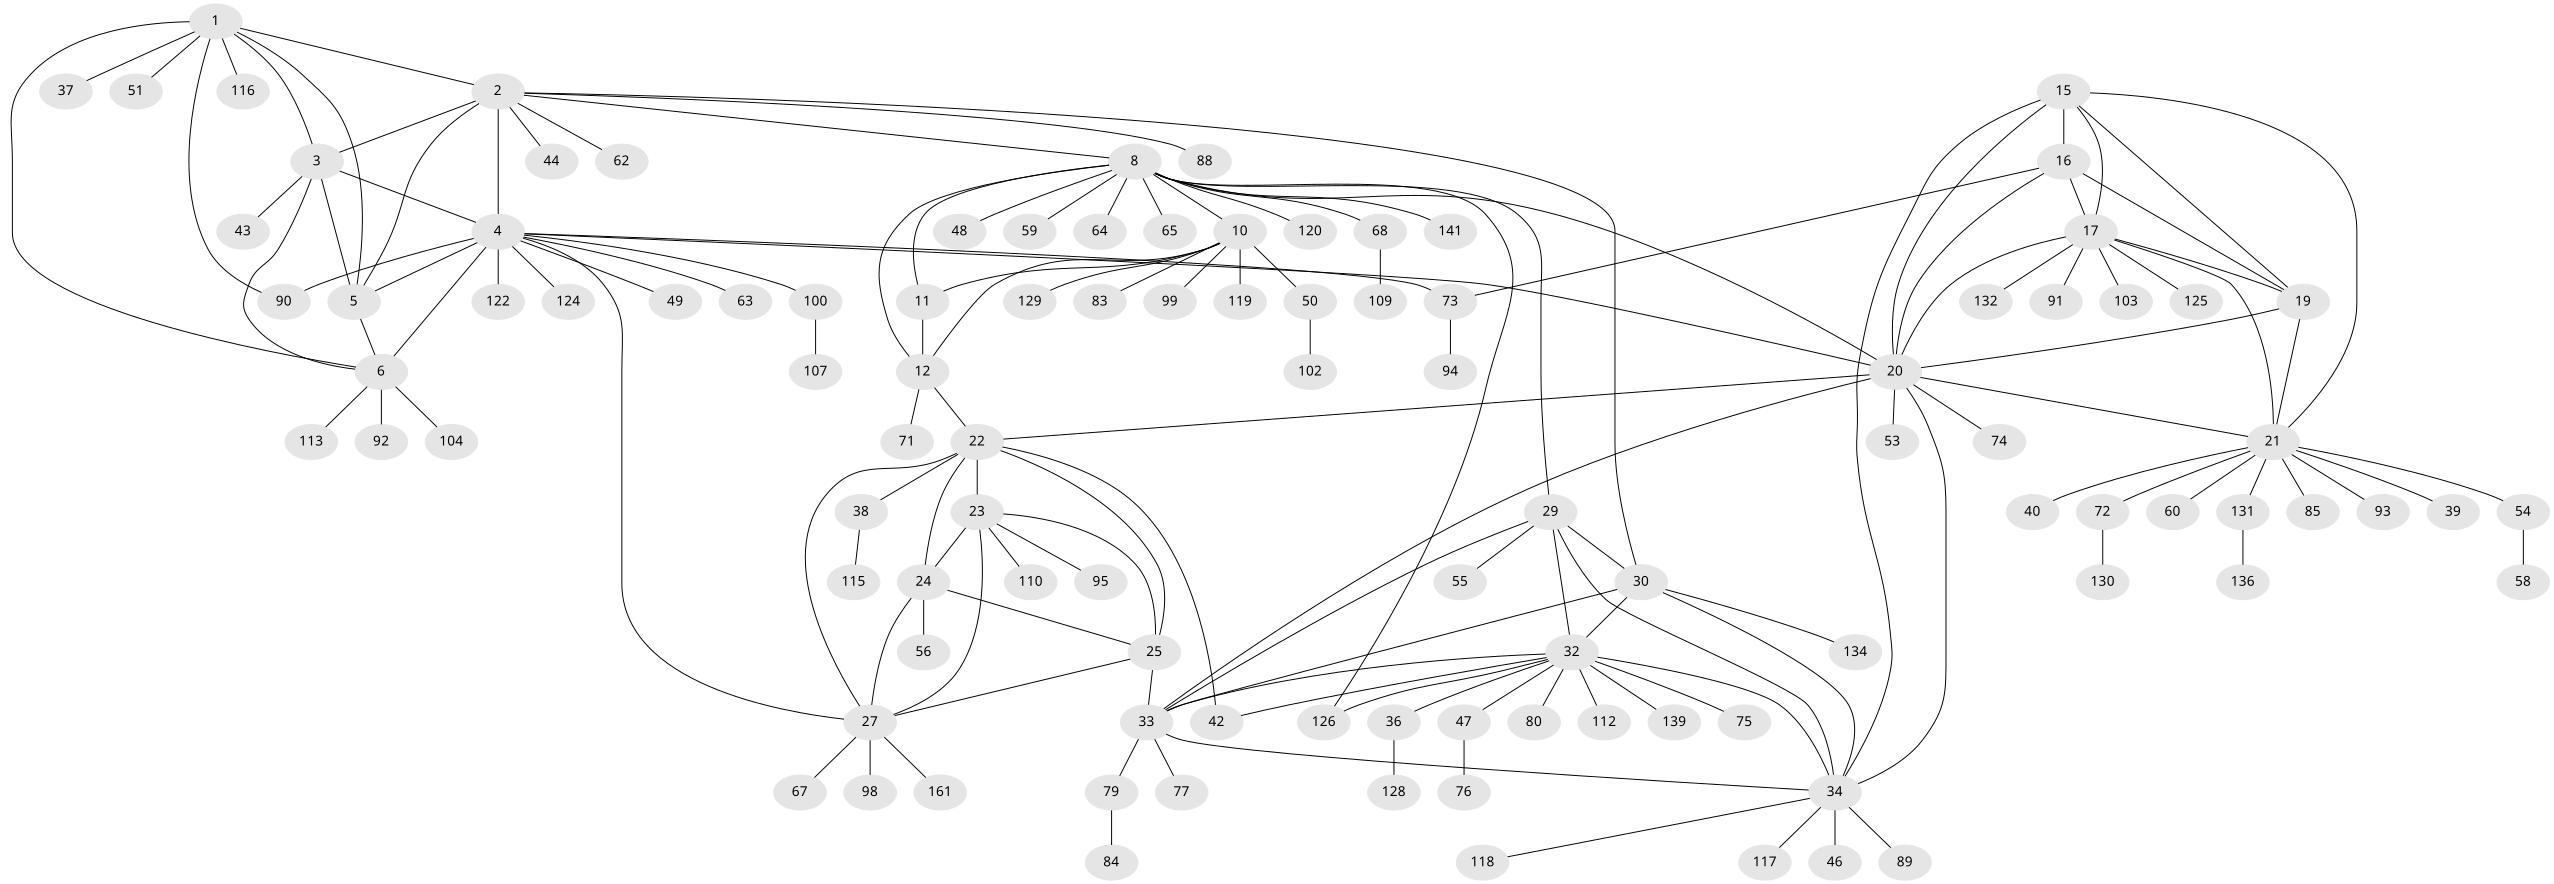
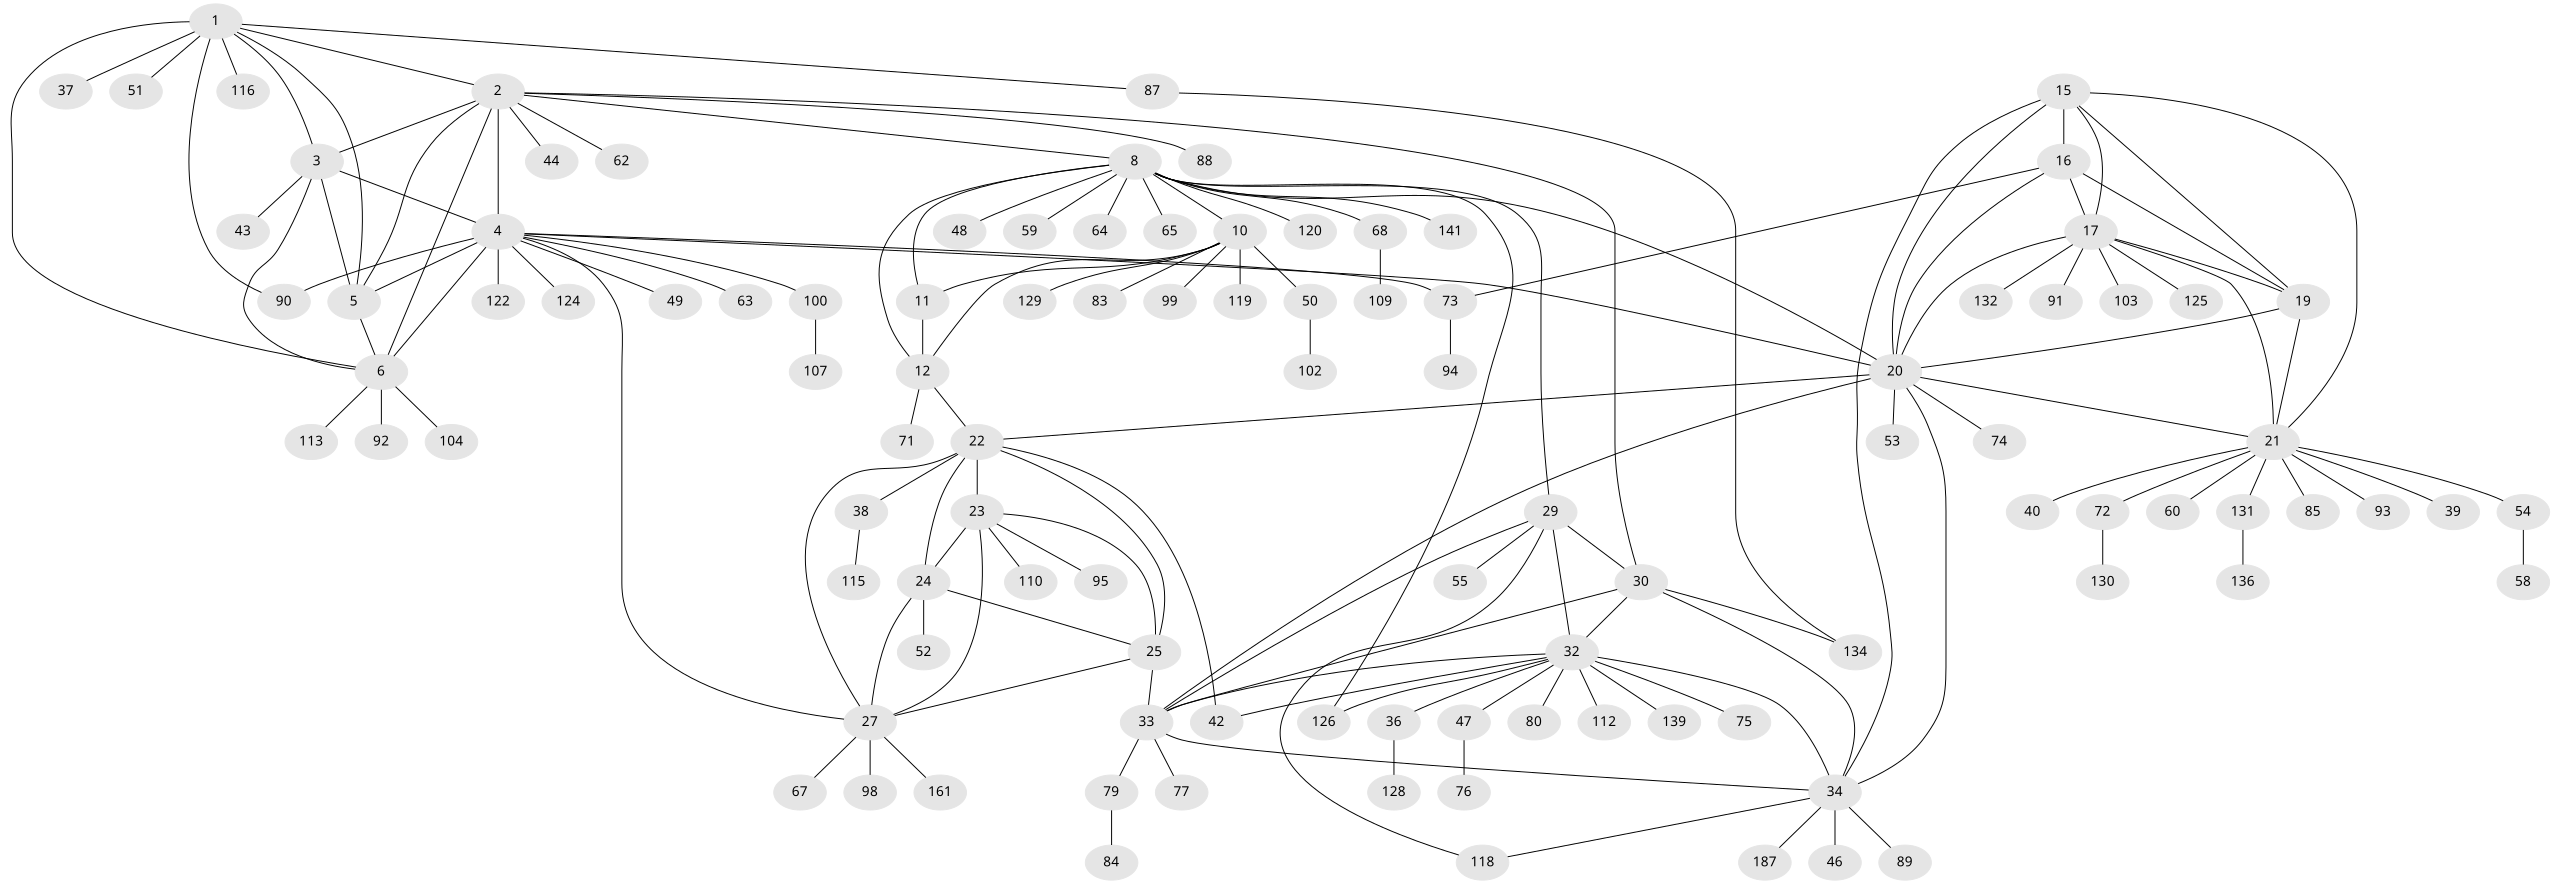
node "87": added
edge "2" -- "6": added
edge "29" -- "34": now "29" -- "118"
node "56": label "56" -> "52"
node "117": label "117" -> "187"
